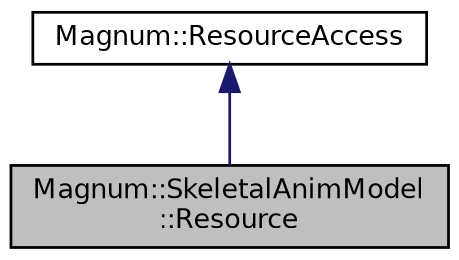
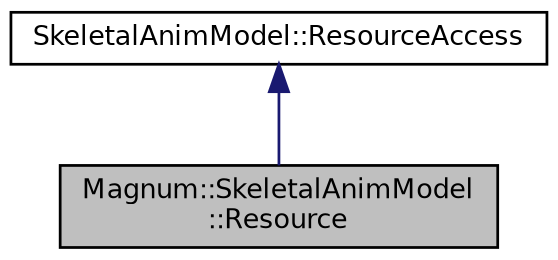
node "Magnum::ResourceAccess": label "Magnum::ResourceAccess" -> "SkeletalAnimModel::ResourceAccess"
